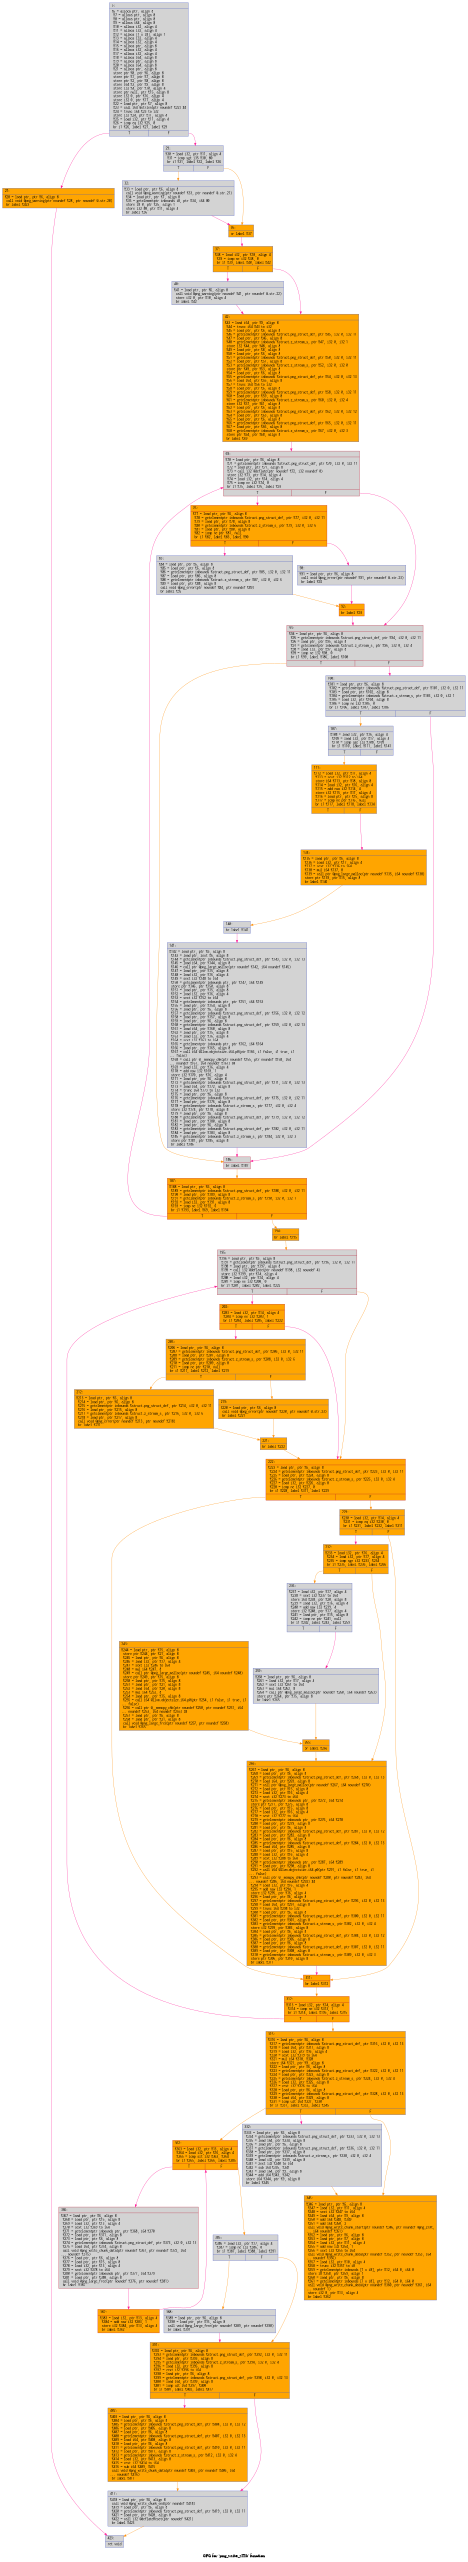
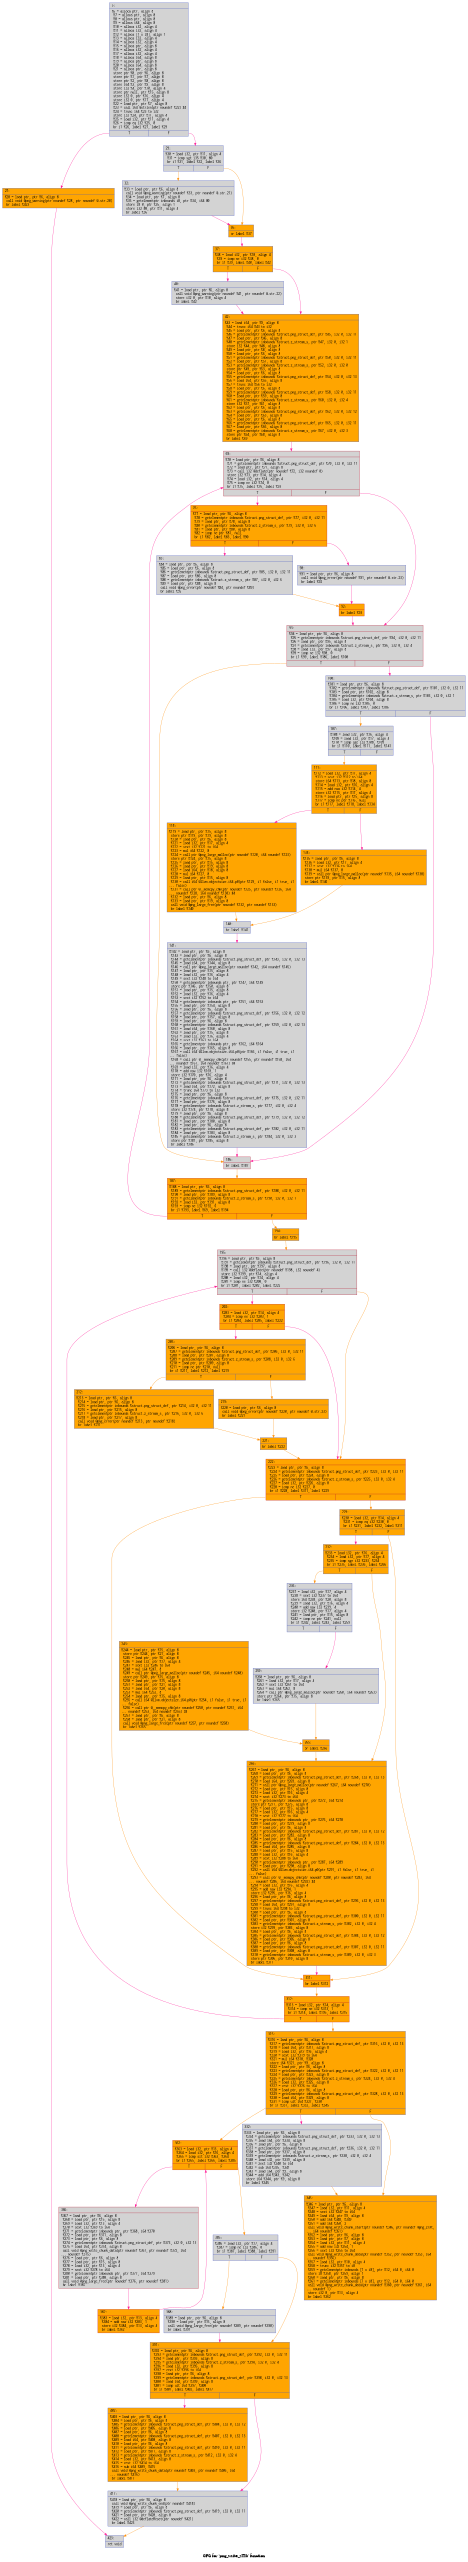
node "118:": added
node "141:": text "%143 = load ptr, zext %6, align 8" -> "%143 = load ptr, ptr %6, align 8"
